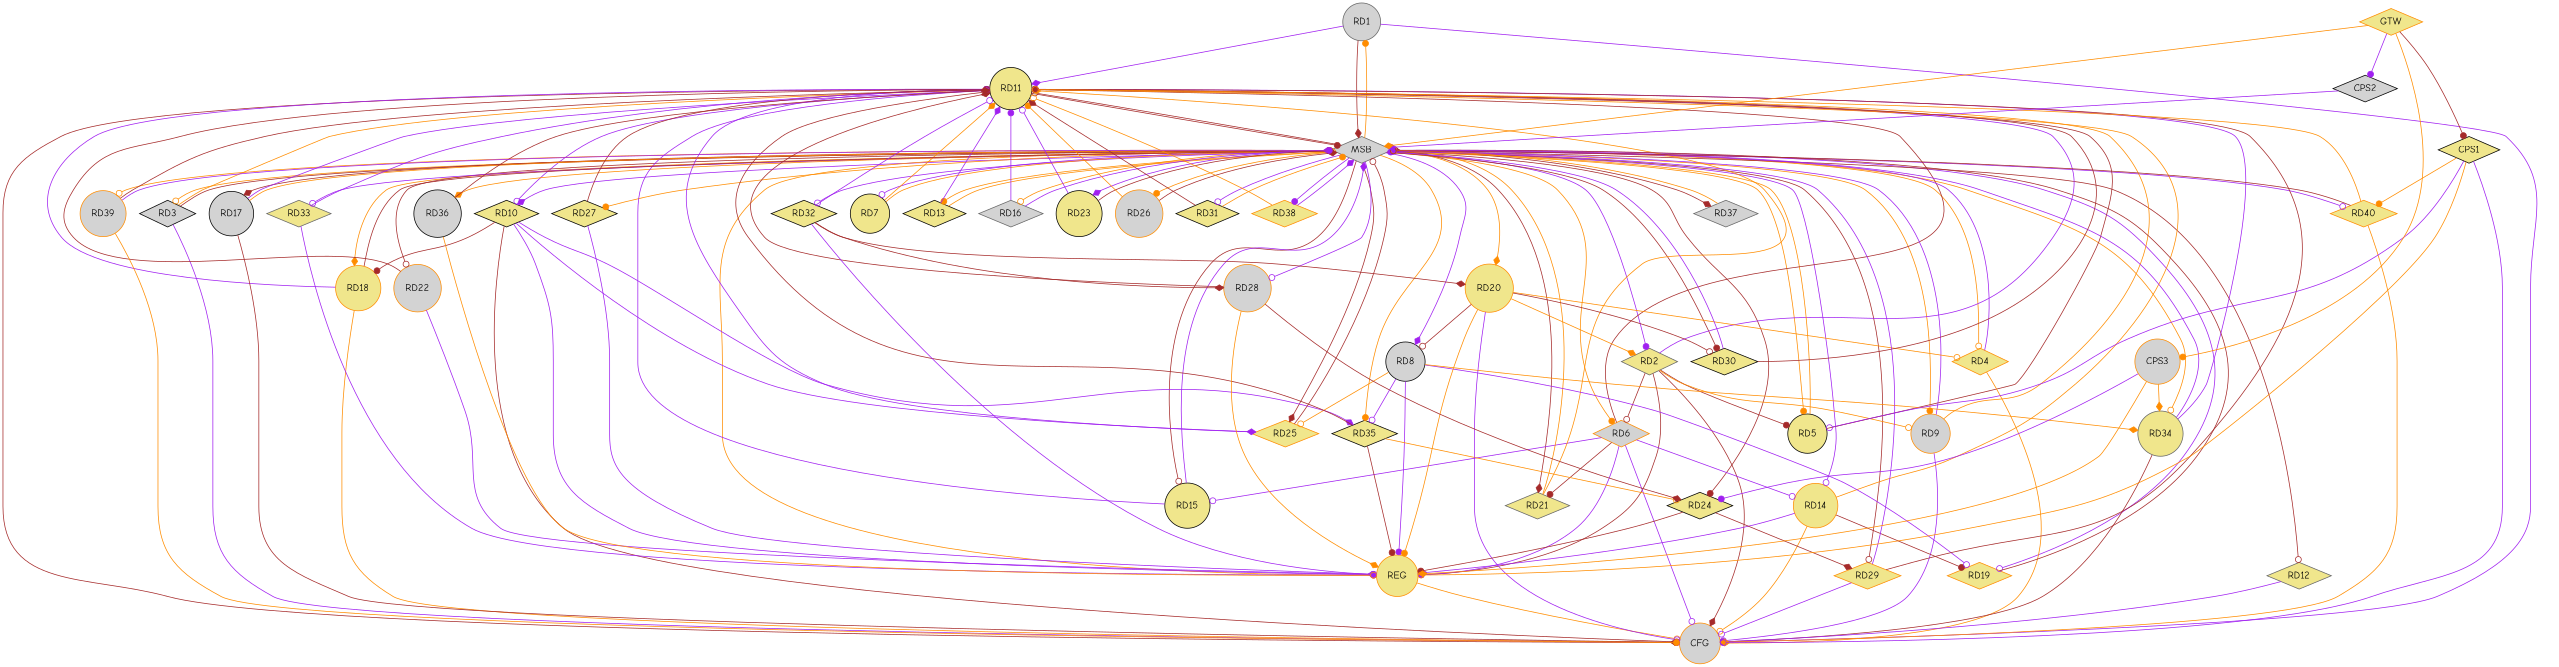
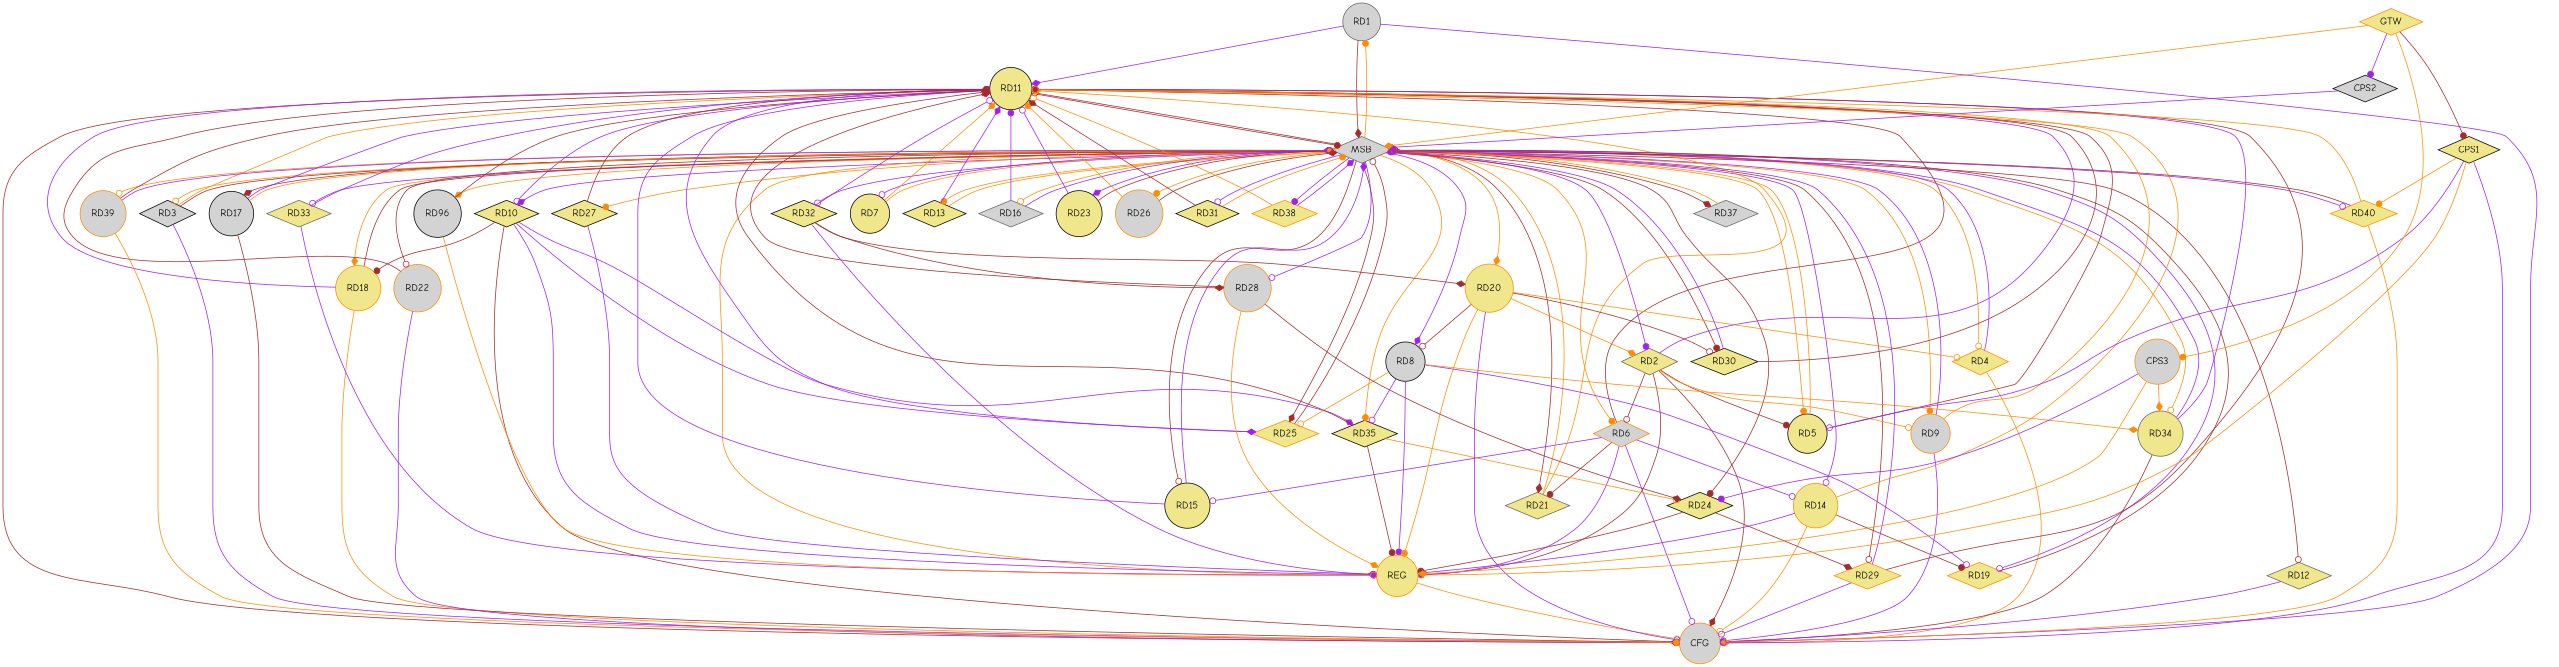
edge "RD39" -> "MSB": arrowhead dot -> odot
node "RD36": label "RD36" -> "RD96"
edge "RD22" -> "REG": now "RD22" -> "CFG"
